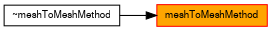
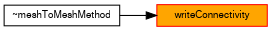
node "meshToMeshMethod": label "meshToMeshMethod" -> "writeConnectivity"
